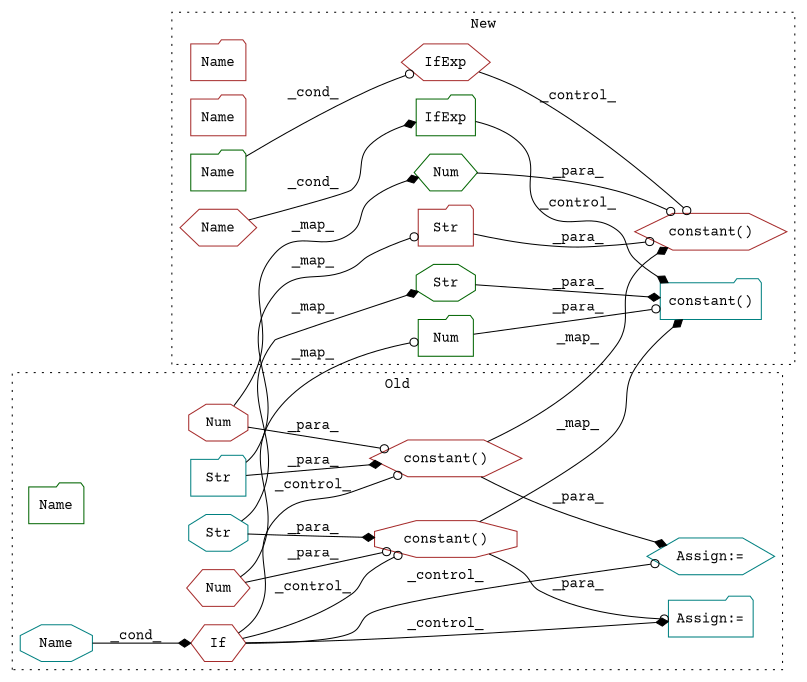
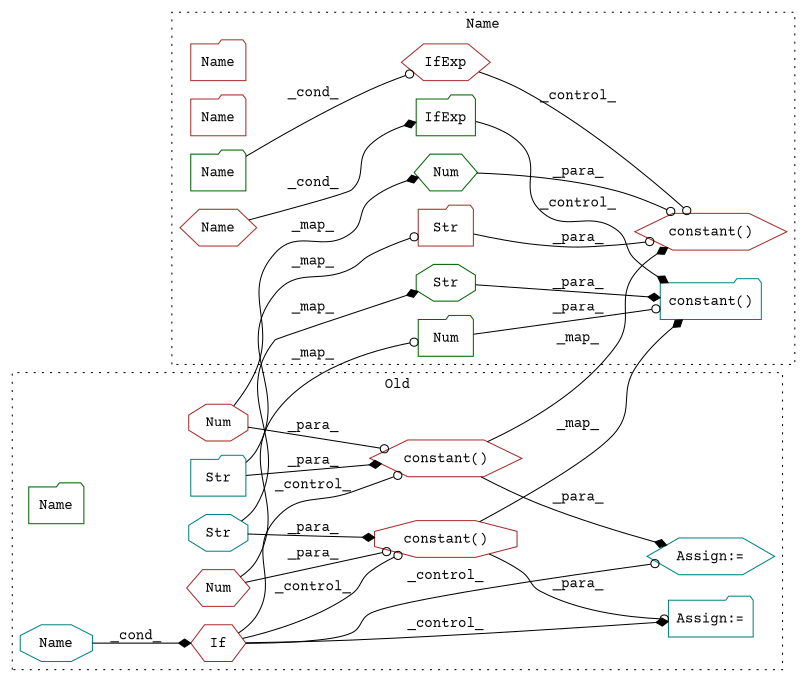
cluster "New": label "New" -> "Name"
